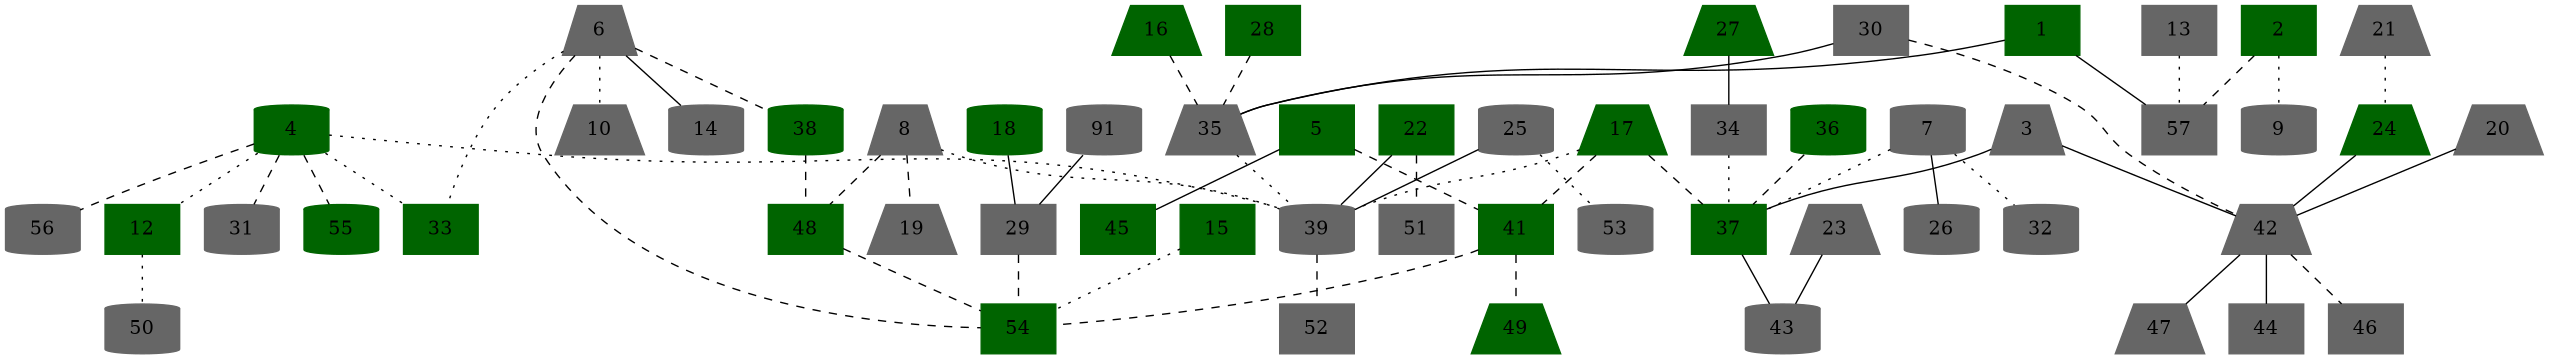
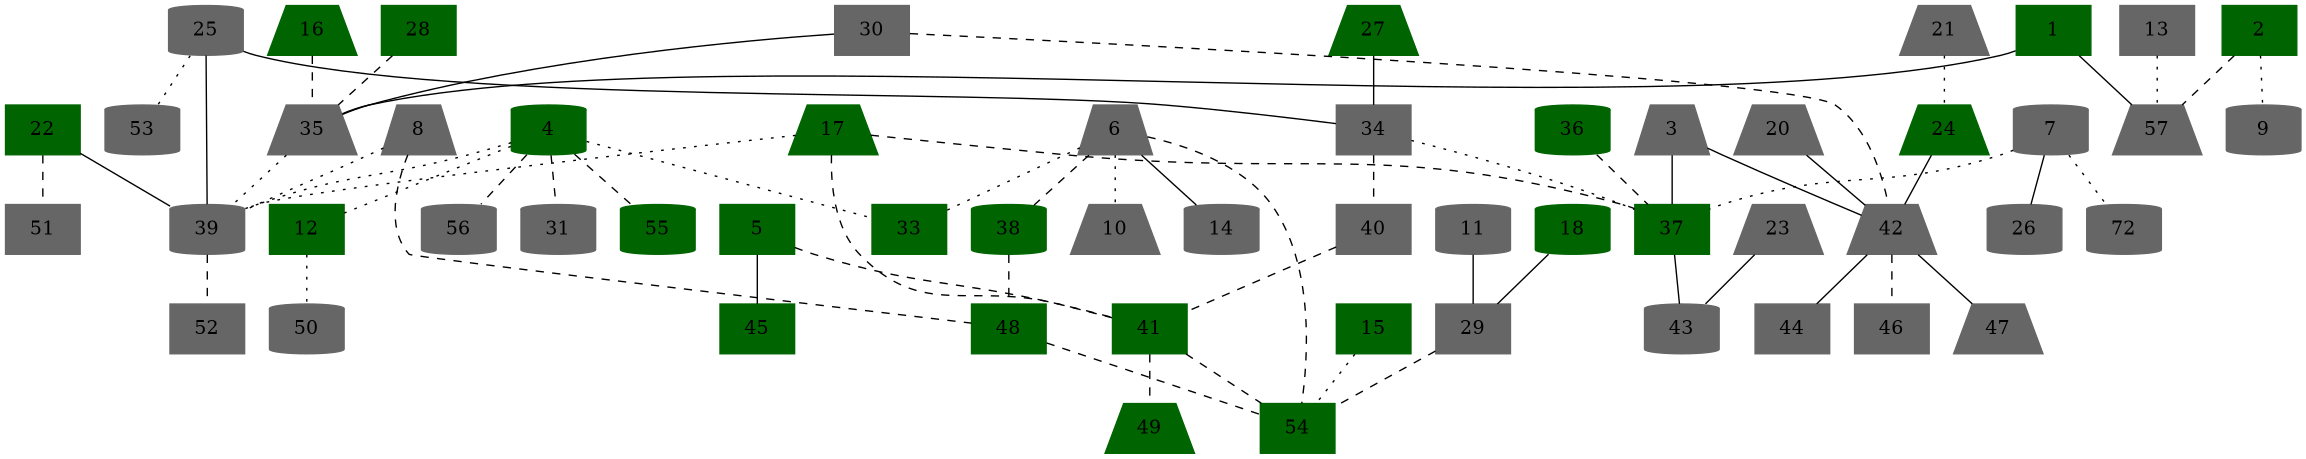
edge "25" -- "34": added
node "91": label "91" -> "11"
node "57": shape box -> trapezium
node "19": removed
node "40": added
node "32": label "32" -> "72"
